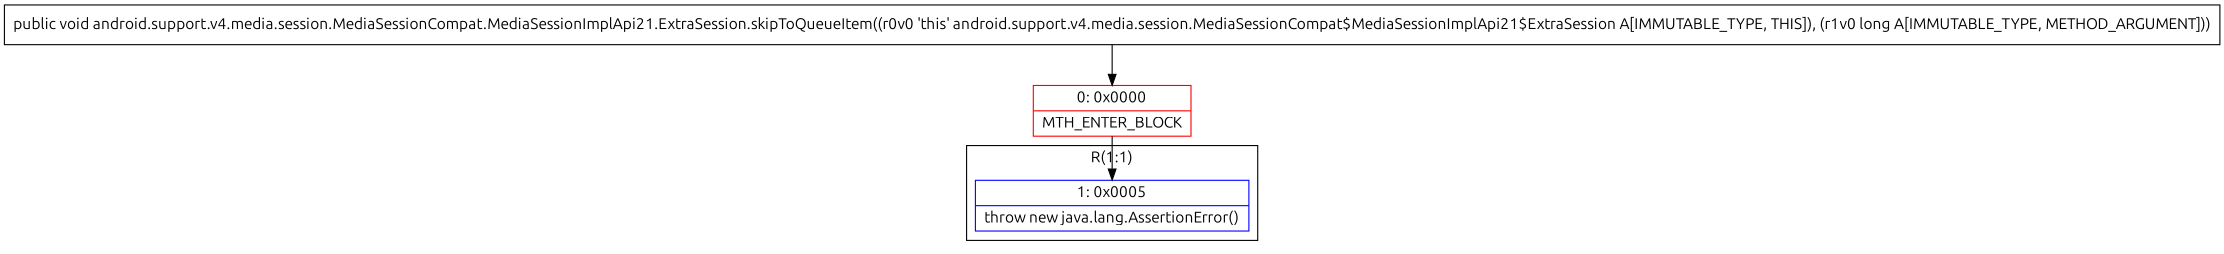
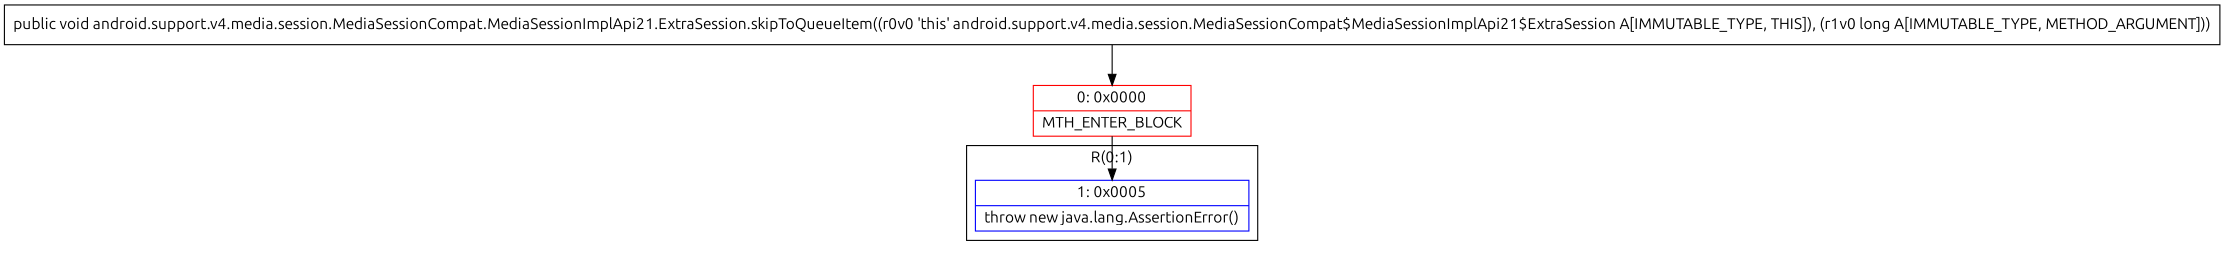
cluster "R(1:1)": label "R(1:1)" -> "R(0:1)"
